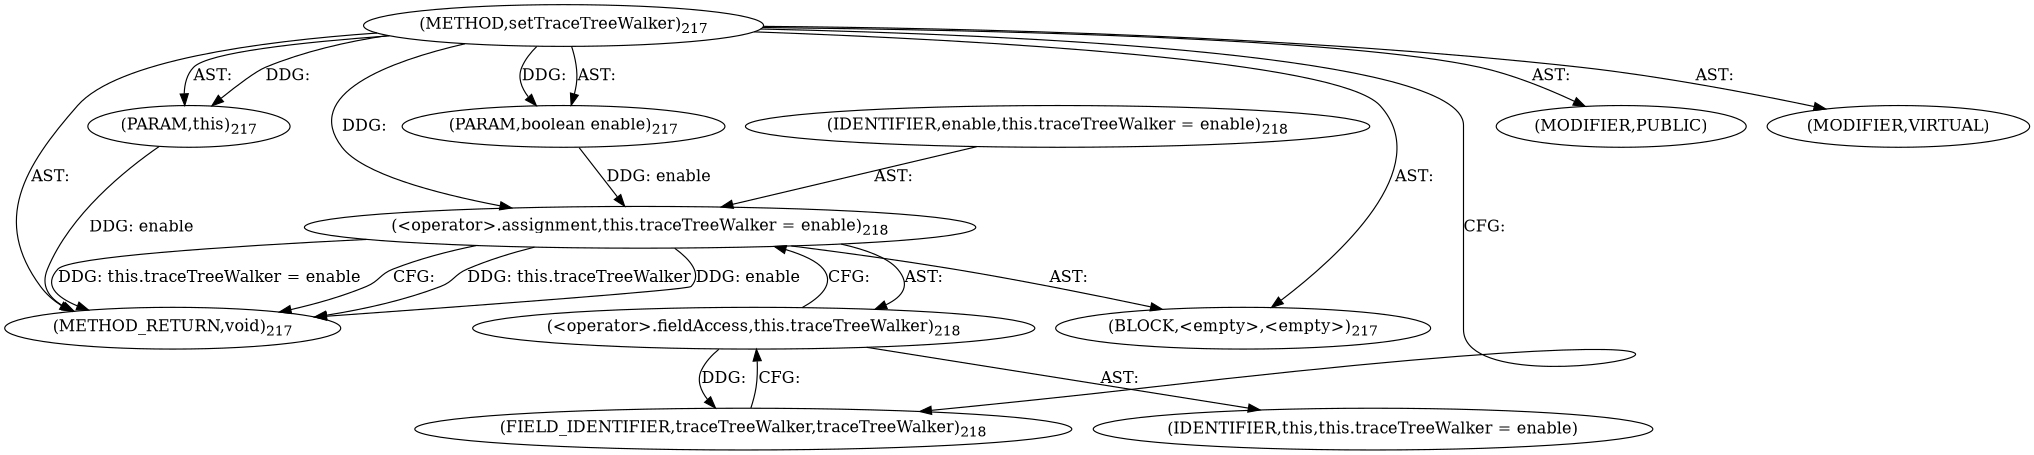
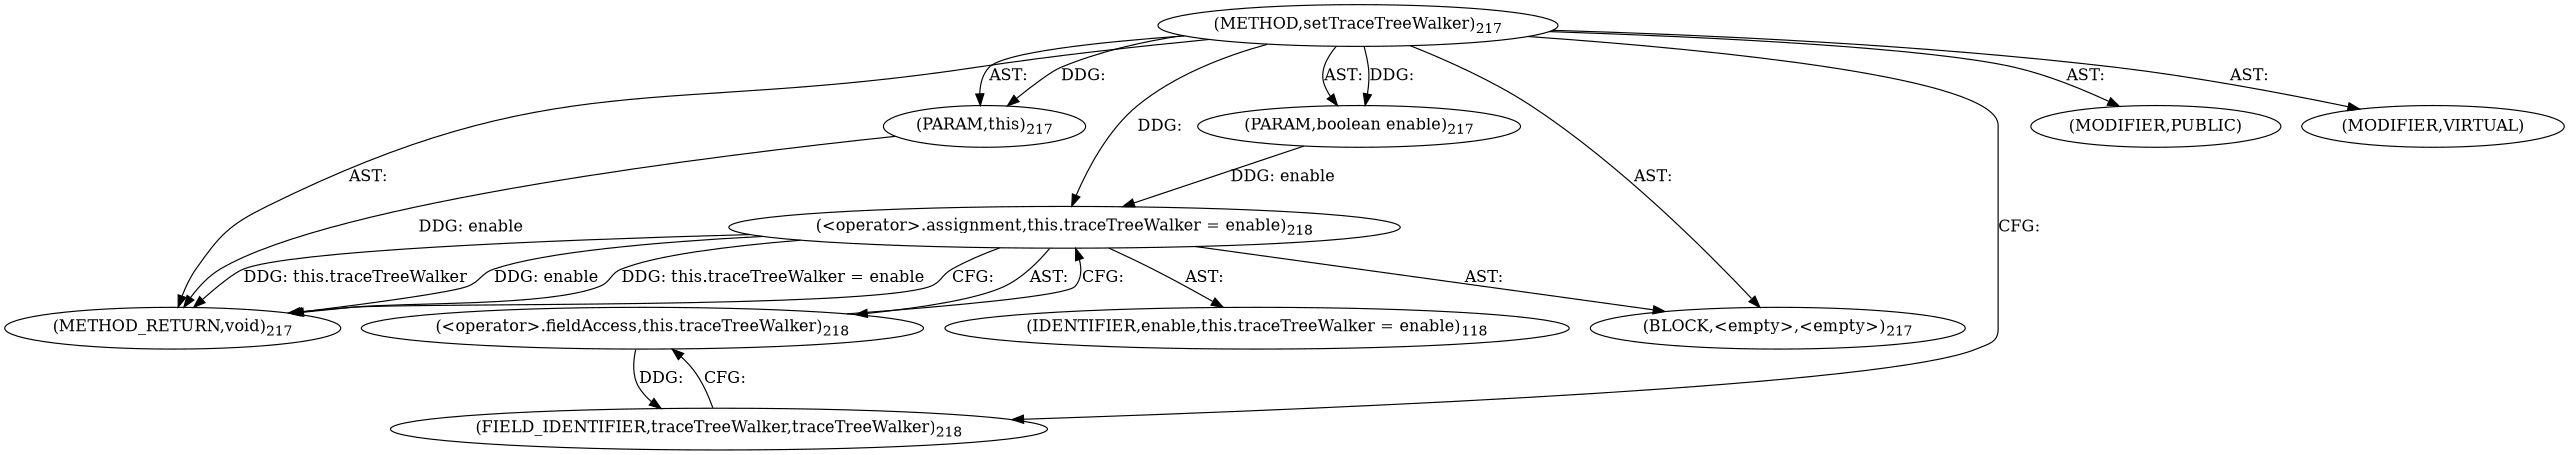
node "(IDENTIFIER,enable,this.traceTreeWalker = enable)": text "218" -> "118"
edge "(IDENTIFIER,enable,this.traceTreeWalker = enable)" -> "(<operator>.assignment,this.traceTreeWalker = enable)": reversed
node "(IDENTIFIER,this,this.traceTreeWalker = enable)": removed
